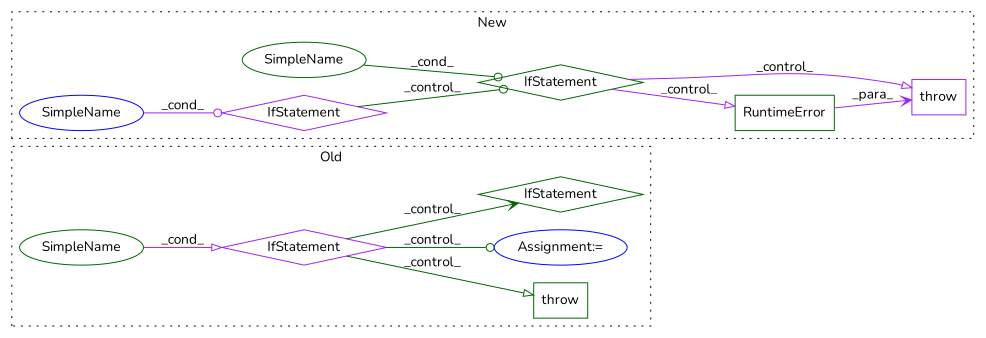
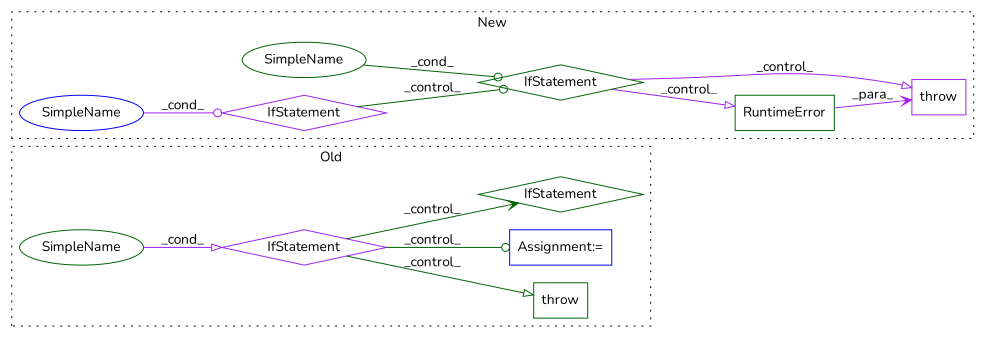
node "Assignment:=": shape ellipse -> box
